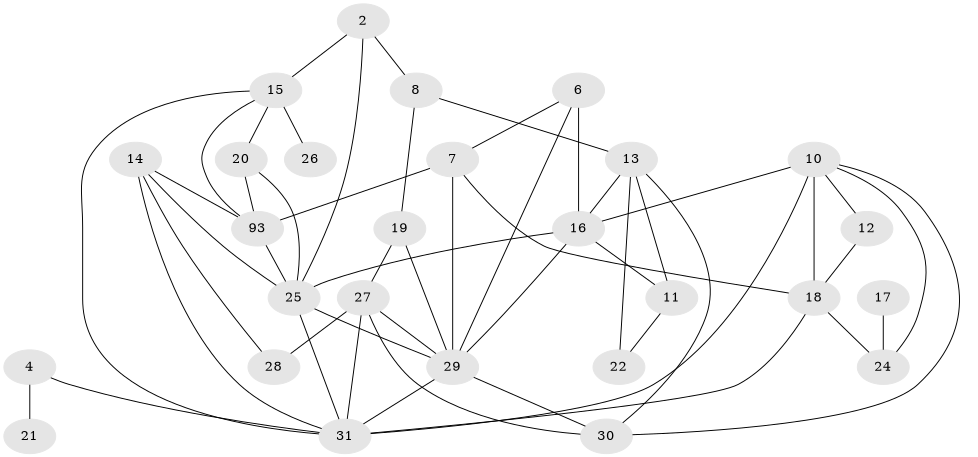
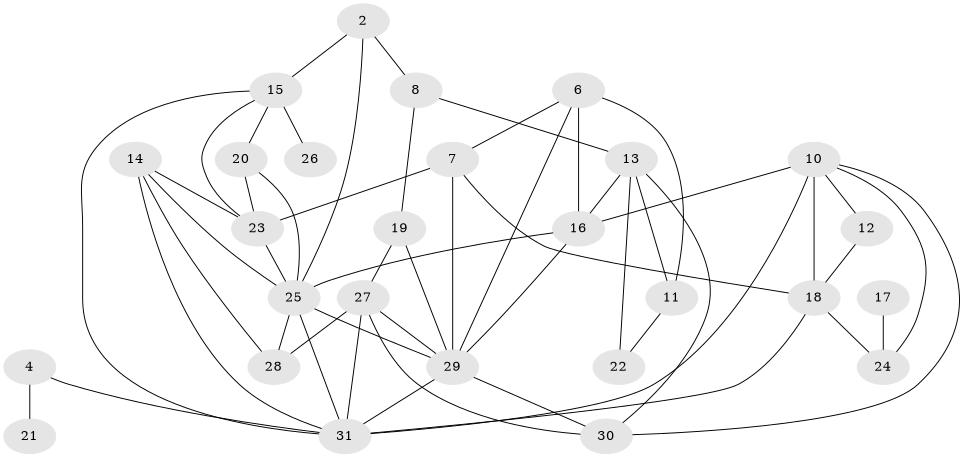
node "93": label "93" -> "23"
edge "16" -- "11": now "6" -- "11"
edge "25" -- "28": added
